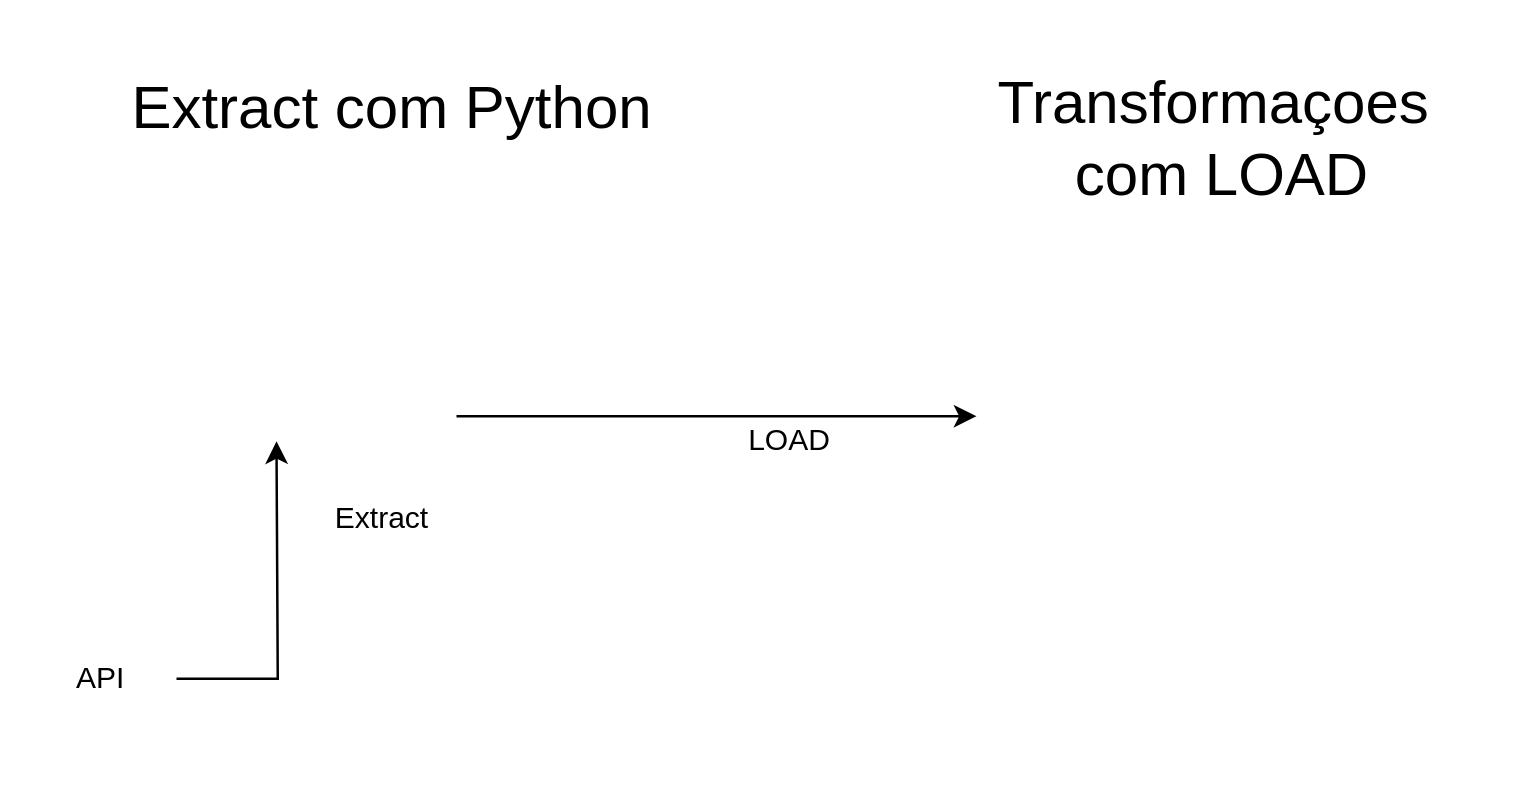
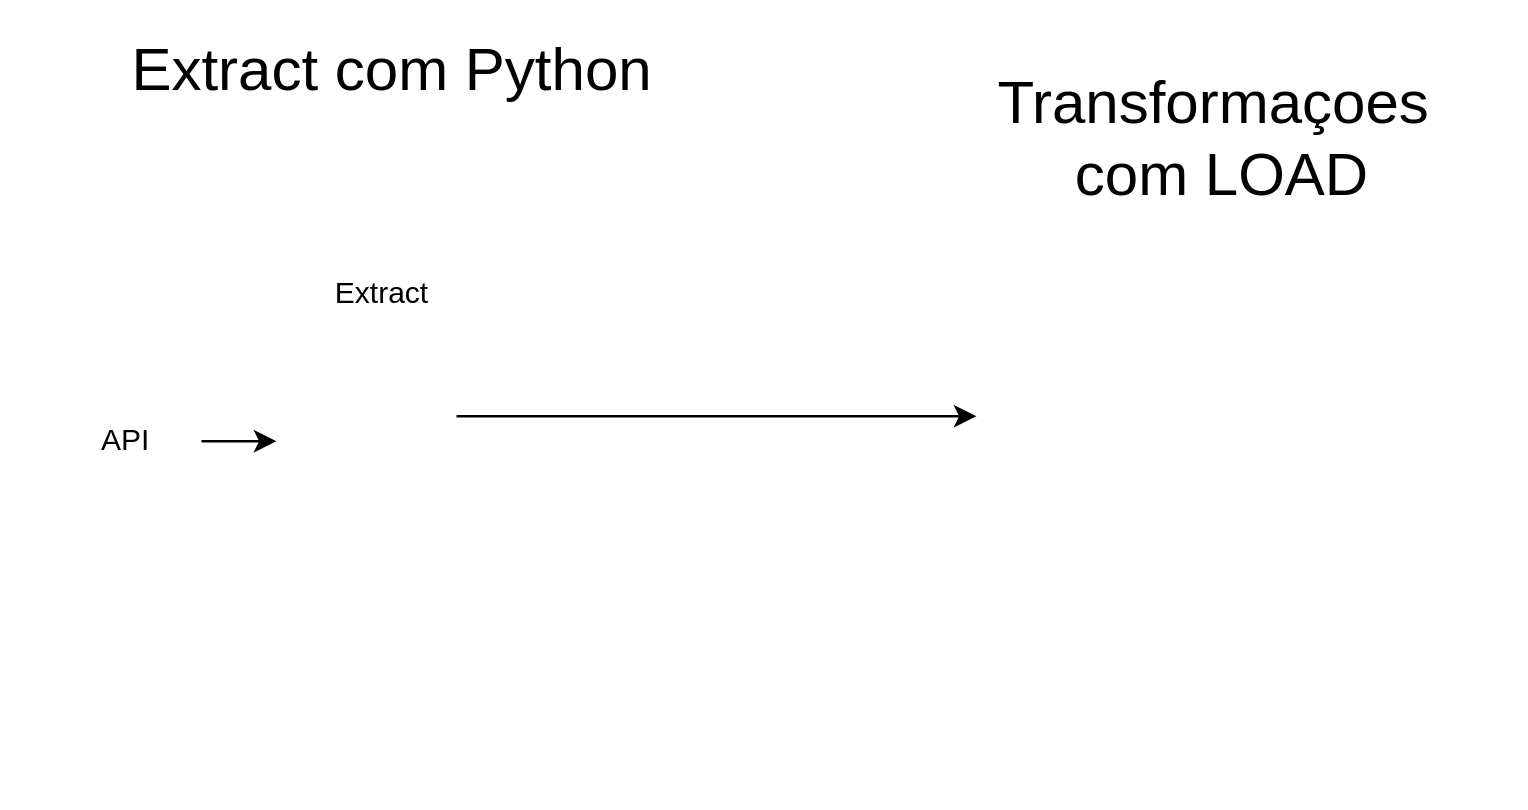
node "Extract com Python": moved (391, 126) -> (391, 89)
node "LOAD": removed
node "Extract": moved (381, 519) -> (381, 294)
node "API": moved (101, 679) -> (126, 441)
